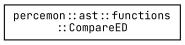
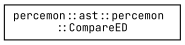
node "percemon::ast::functions ::CompareED": label "percemon::ast::functions ::CompareED" -> "percemon::ast::percemon ::CompareED"
